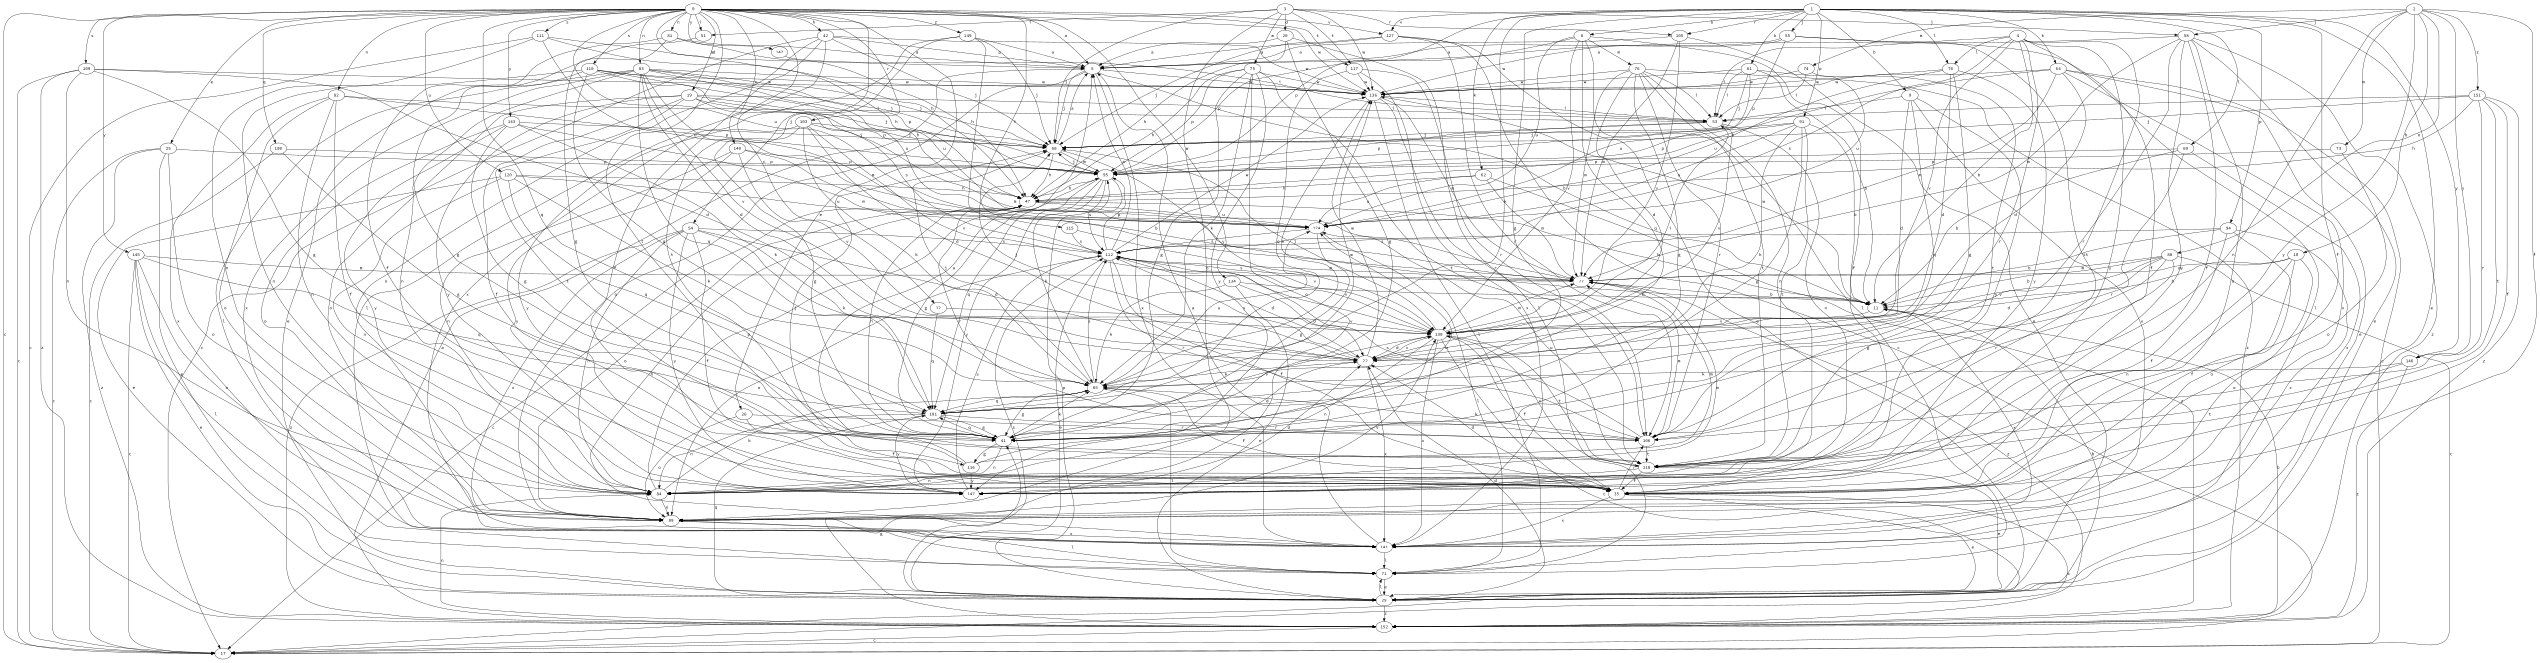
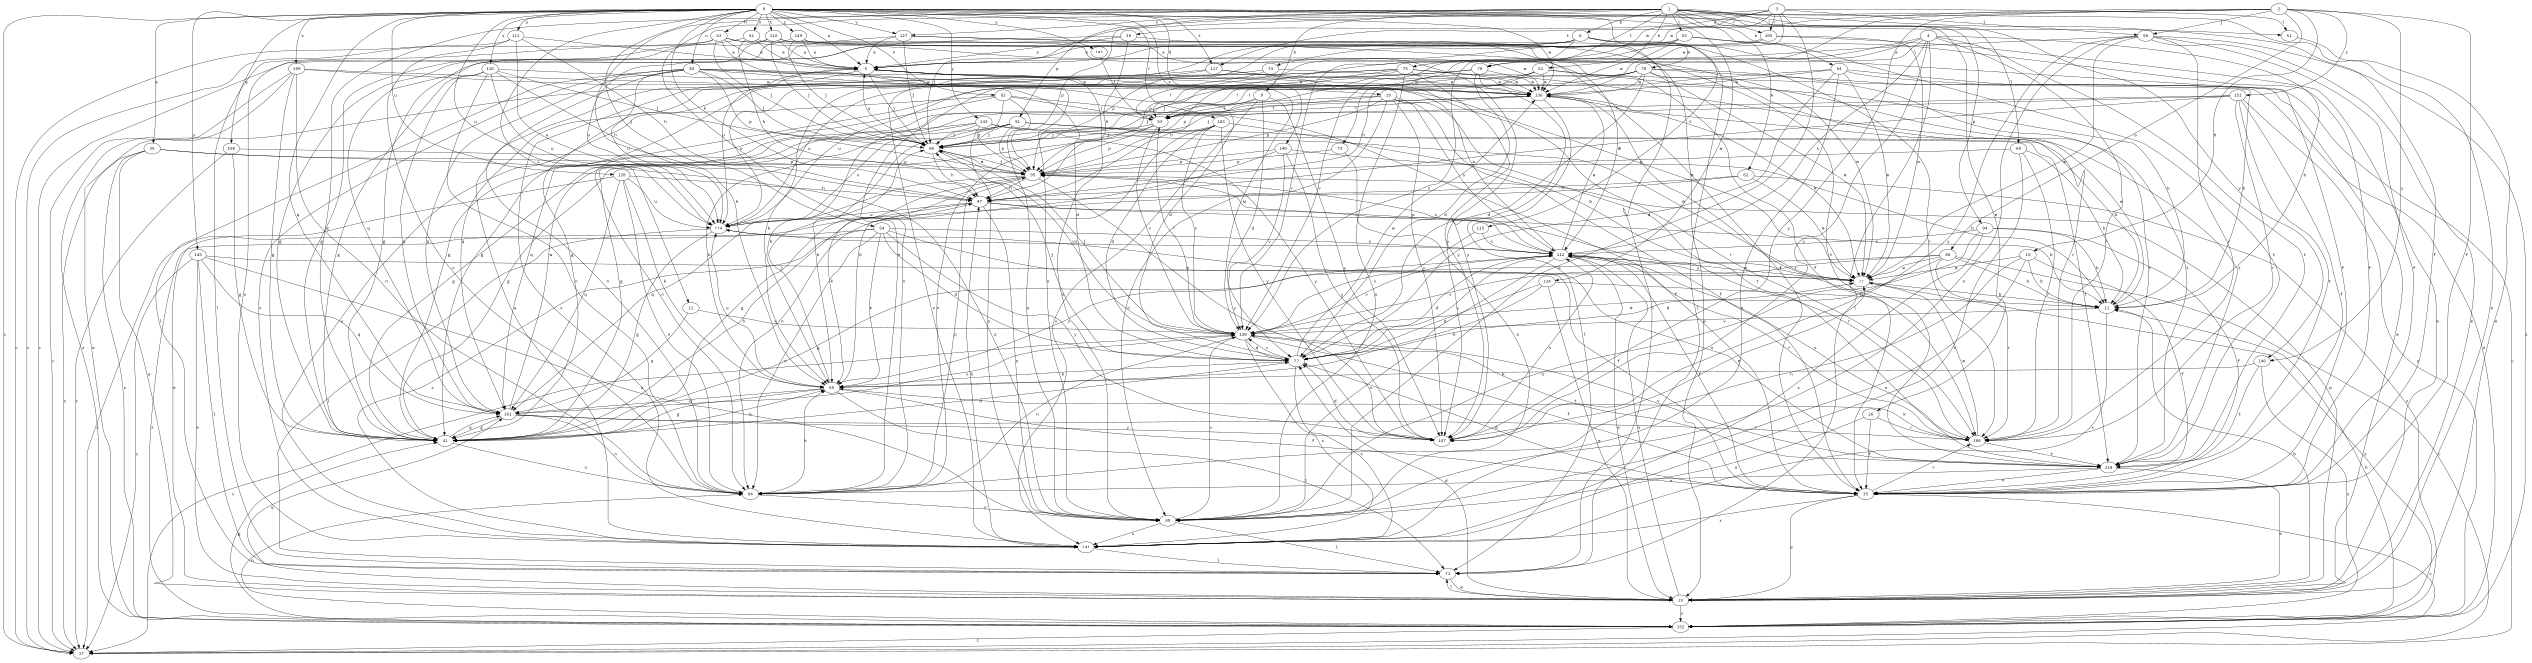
edge "41" -> "116": reversed
